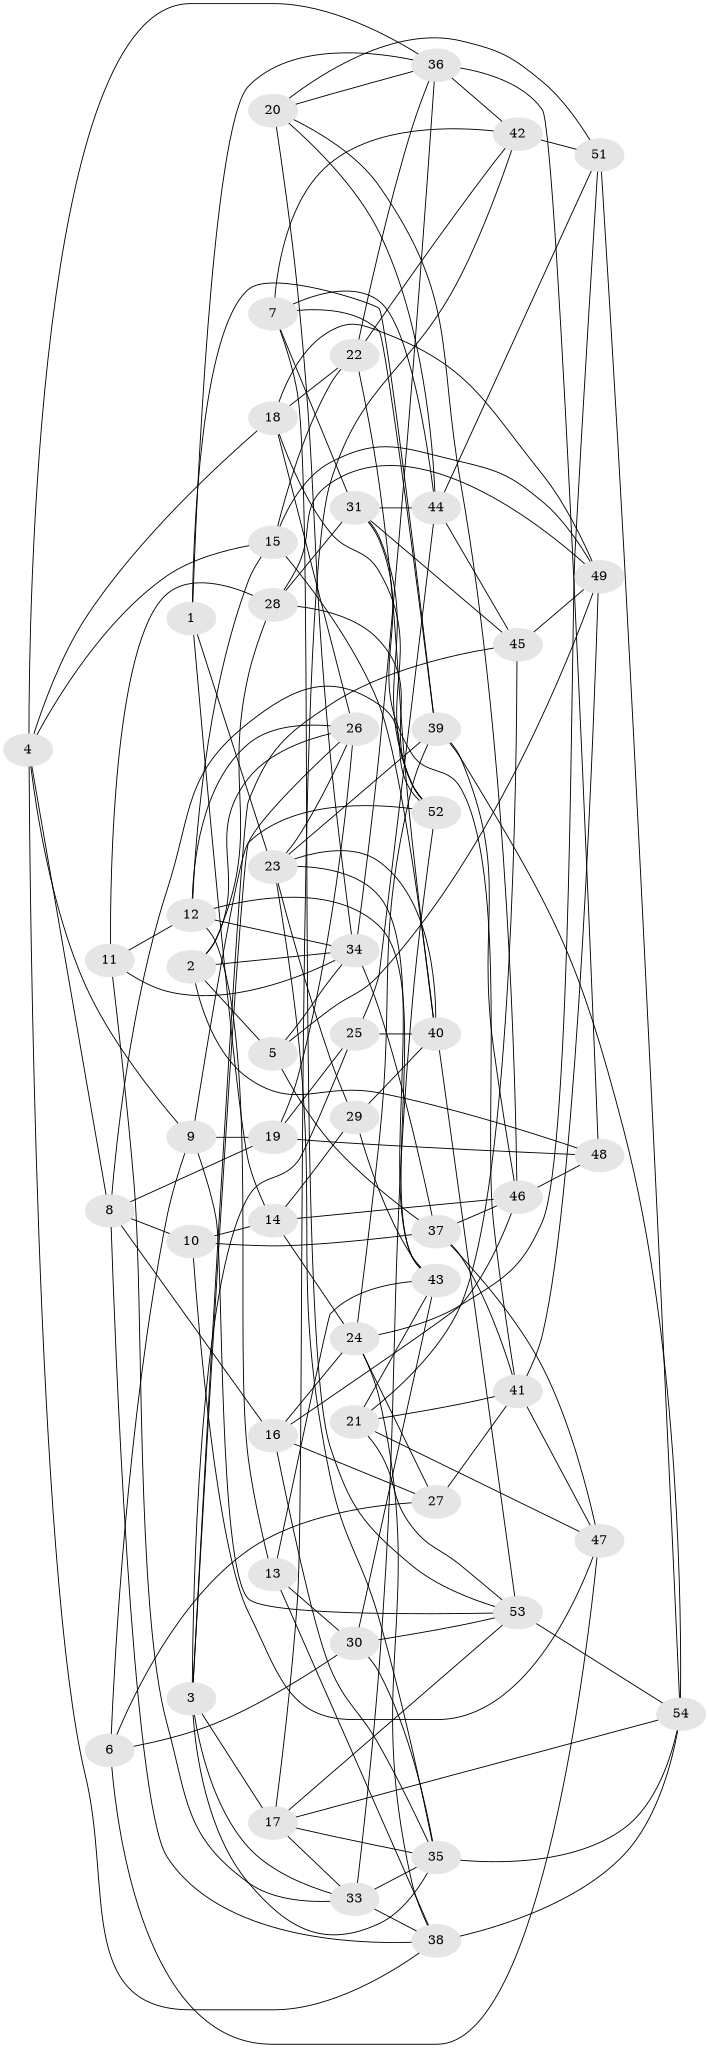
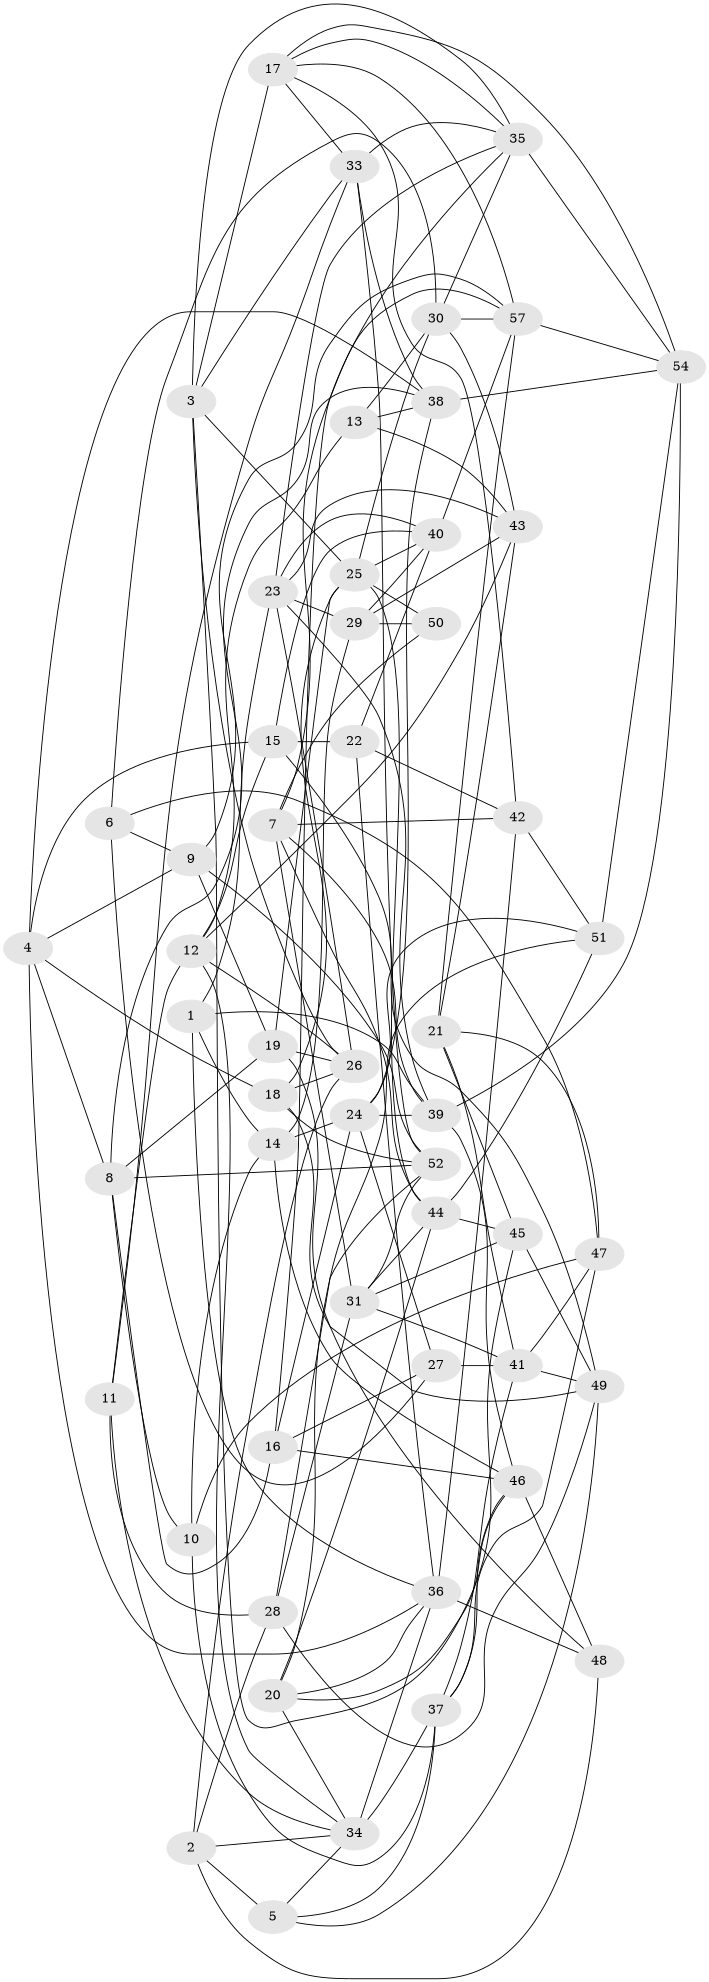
edge "22" -- "18": now "25" -- "18"
edge "30" -- "25": added
node "50": added
node "53": label "53" -> "57"
